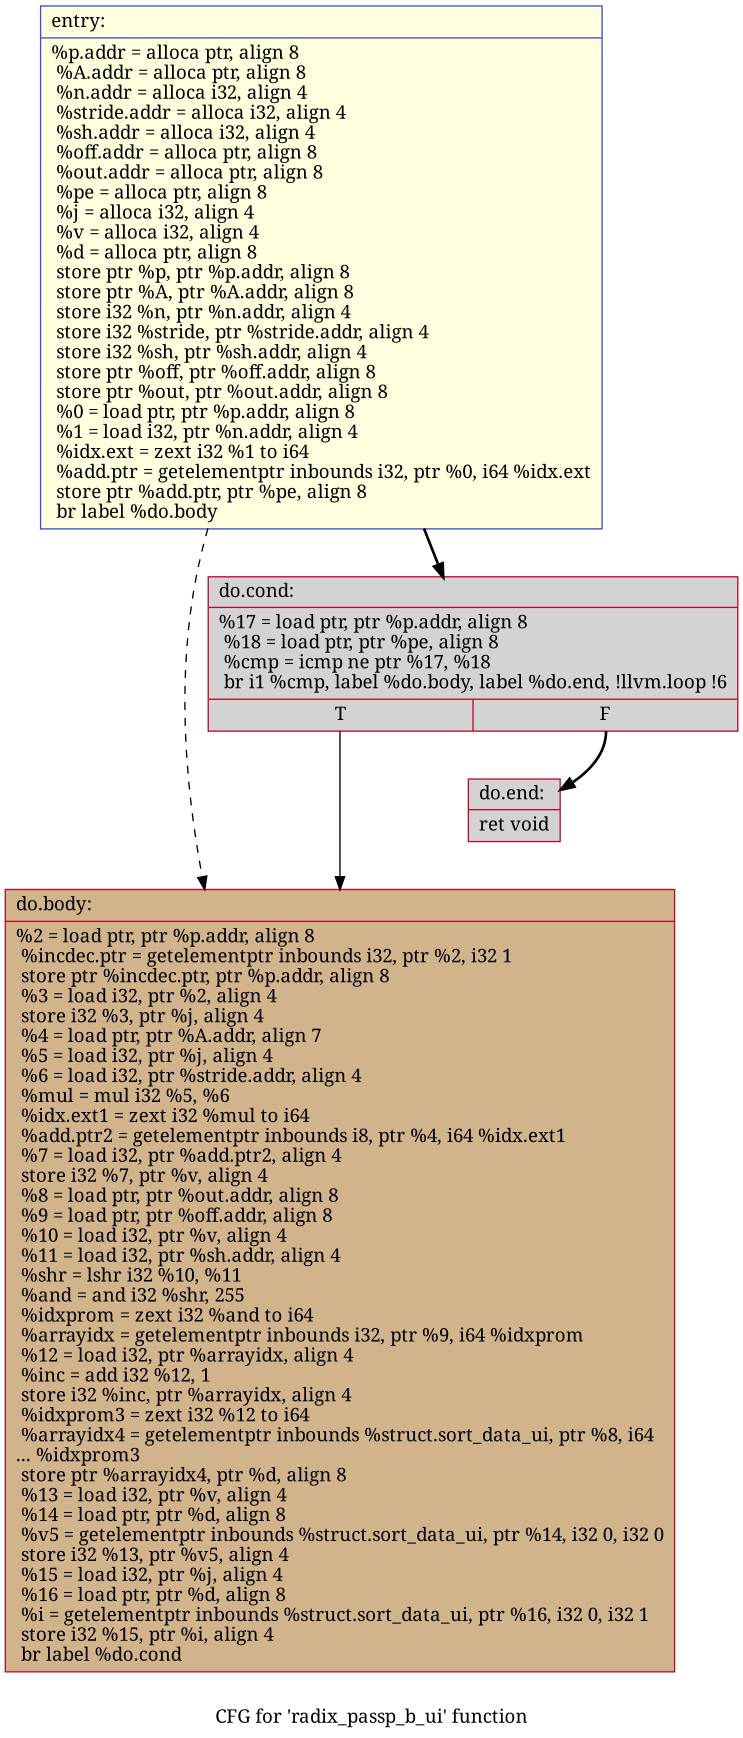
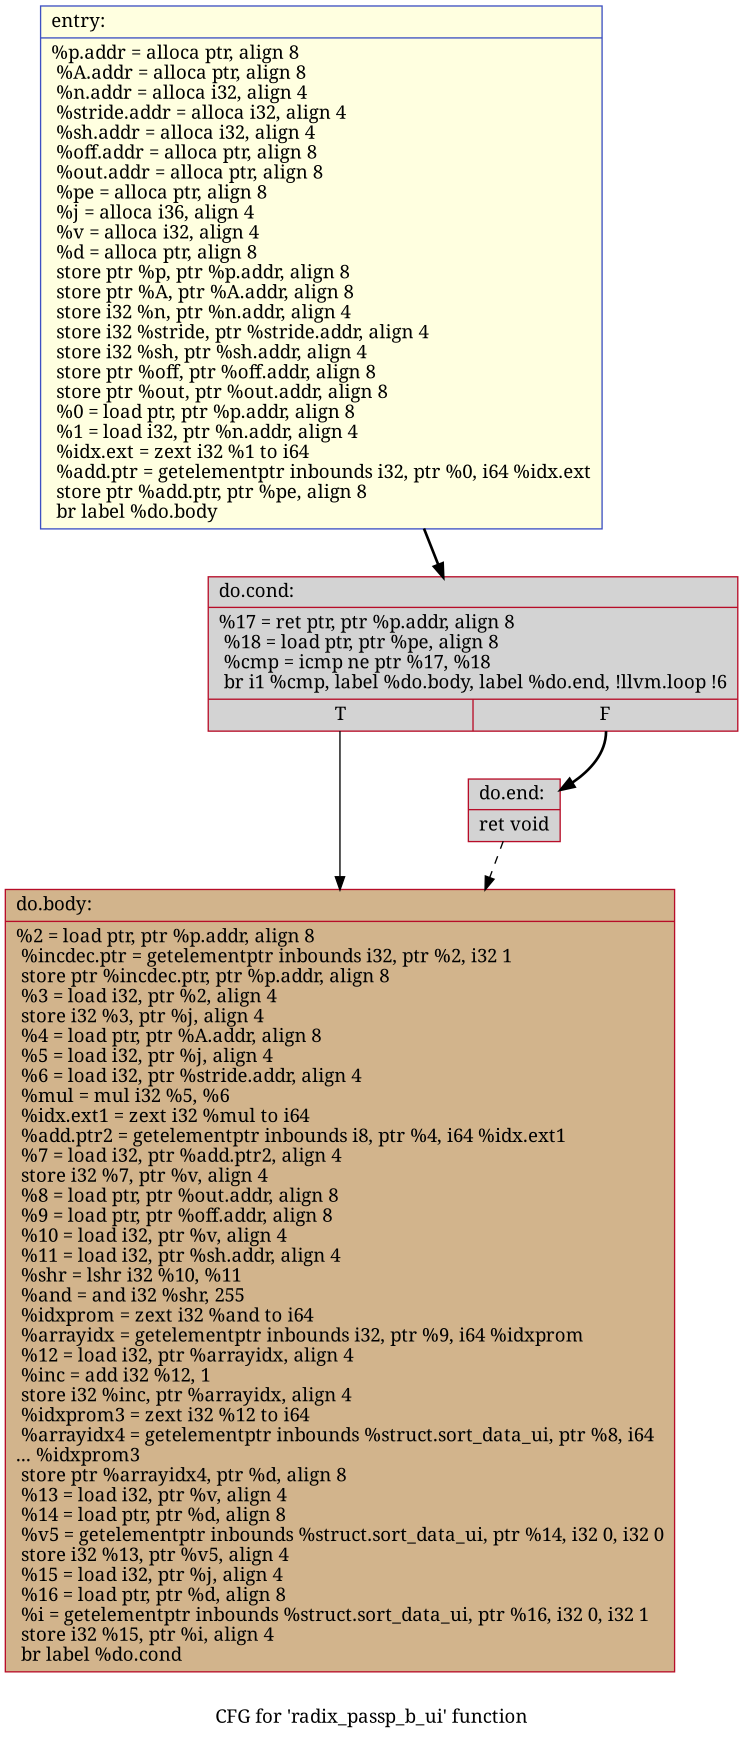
node "entry:": text "%j = alloca i32, align 4" -> "%j = alloca i36, align 4"
node "do.cond:": text "%17 = load ptr, ptr %p.addr, align 8" -> "%17 = ret ptr, ptr %p.addr, align 8"
edge "entry:" -> "do.body:": now "do.end:" -> "do.body:"
node "do.body:": text "%4 = load ptr, ptr %A.addr, align 7" -> "%4 = load ptr, ptr %A.addr, align 8"
